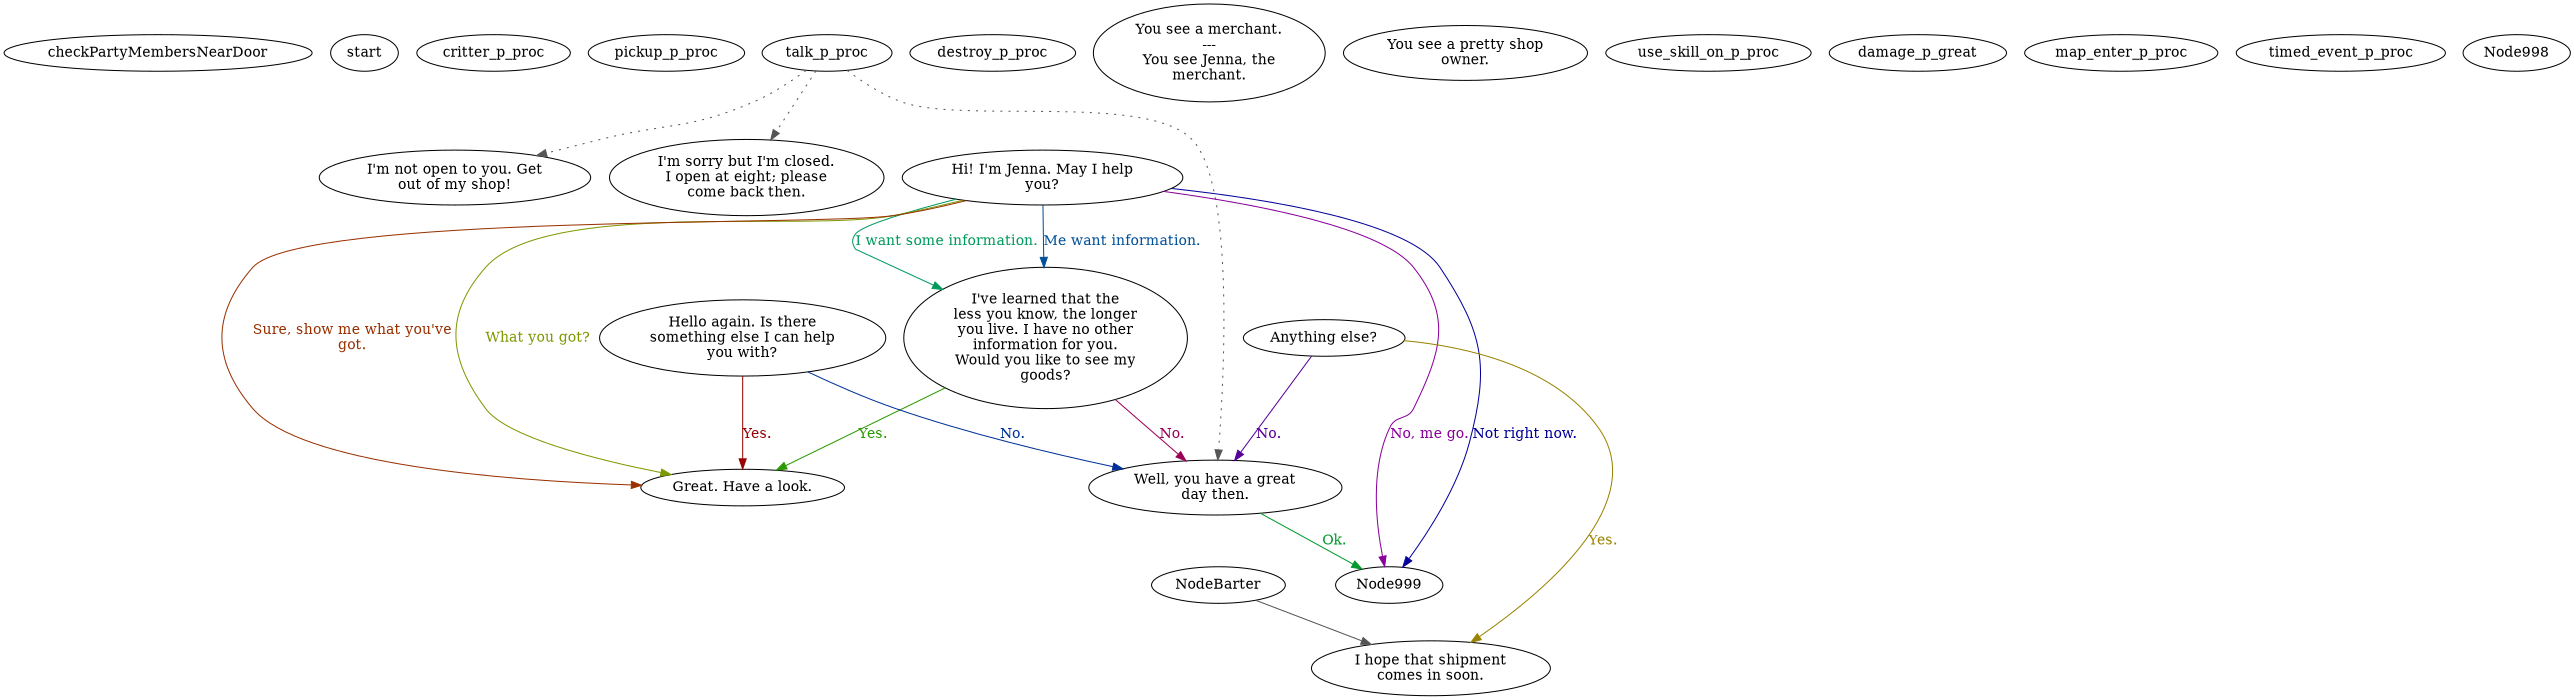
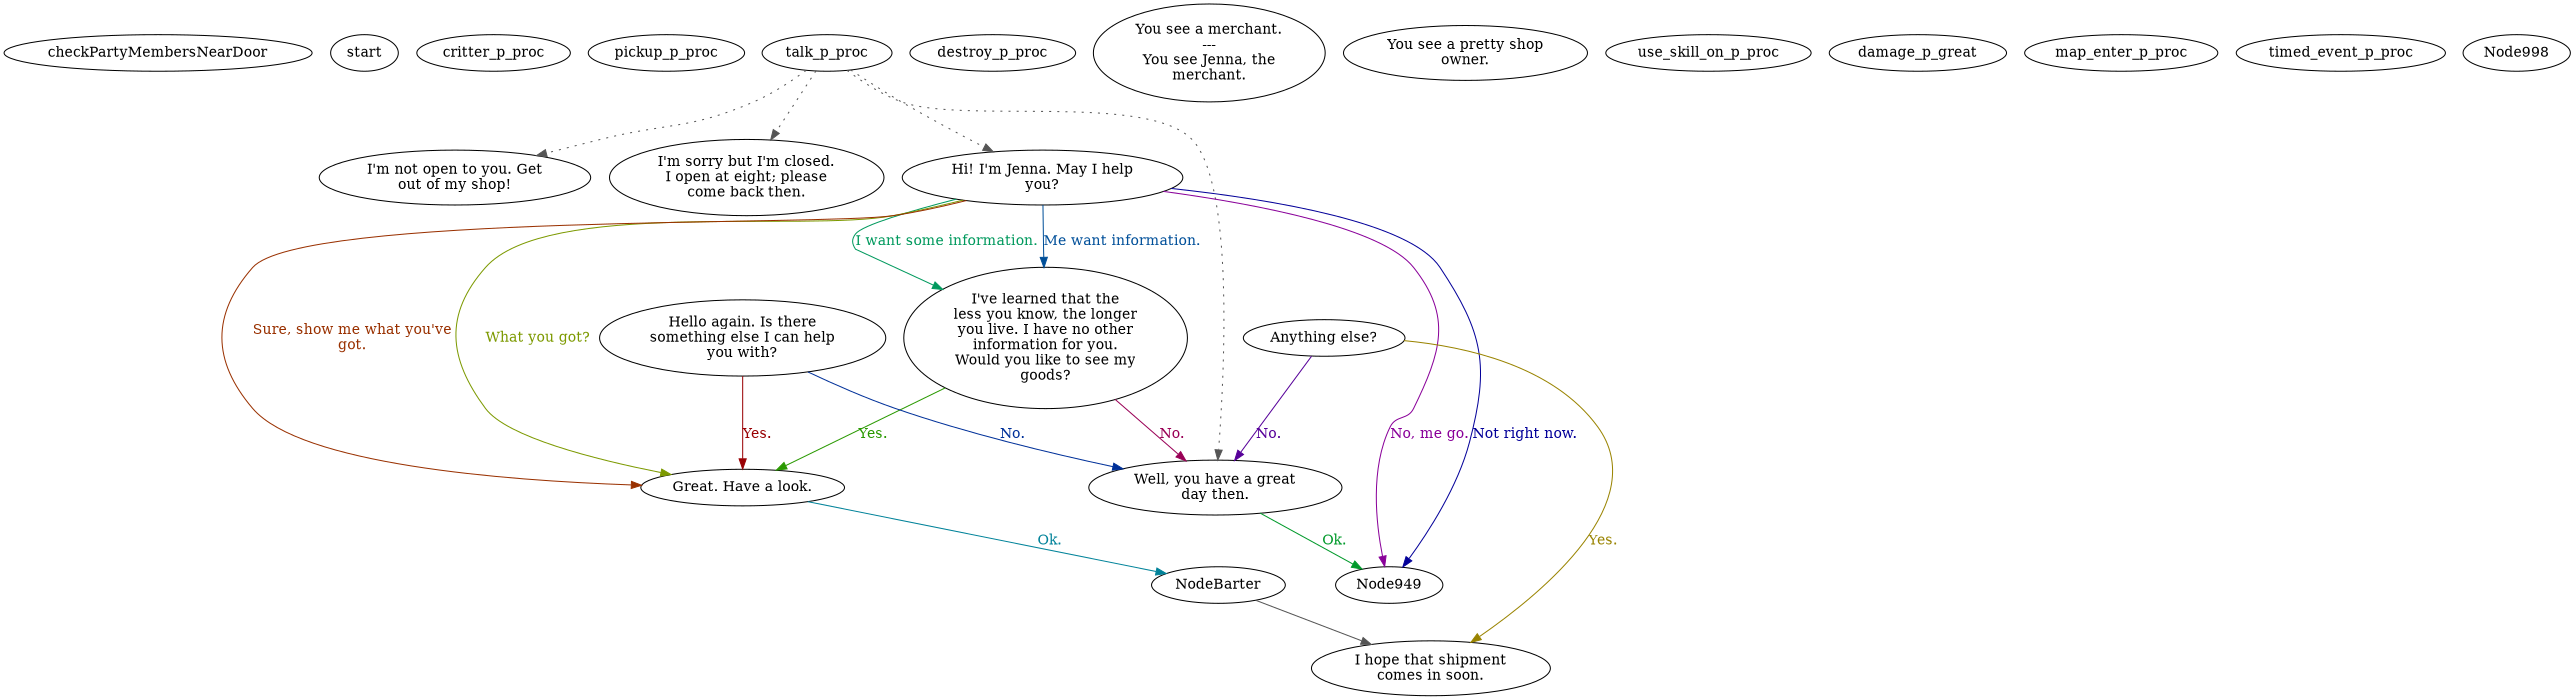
edge "talk_p_proc" -> "Hi! I'm Jenna. May I help you?": added
edge "Great. Have a look." -> "NodeBarter": added, label "Ok."
node "Node999": label "Node999" -> "Node949"
